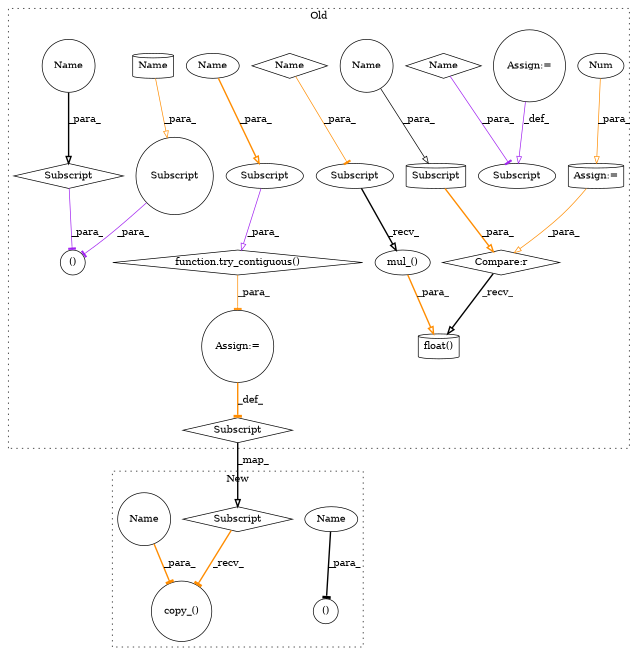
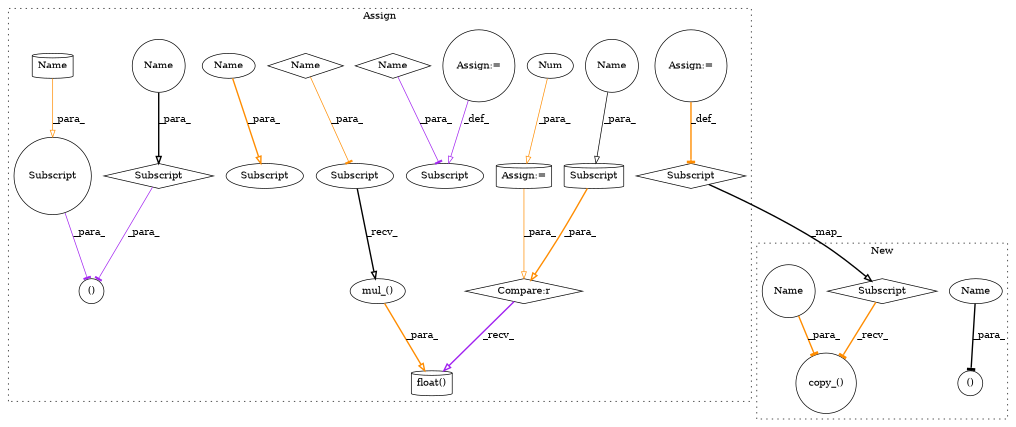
cluster "Old": label "Old" -> "Assign"
node "function.try_contiguous()": removed
edge "Compare:r" -> "float()": color black -> purple
